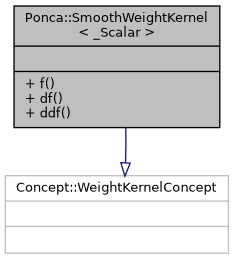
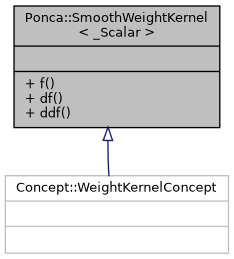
edge "Ponca::SmoothWeightKernel" -> "Concept::WeightKernelConcept": reversed
